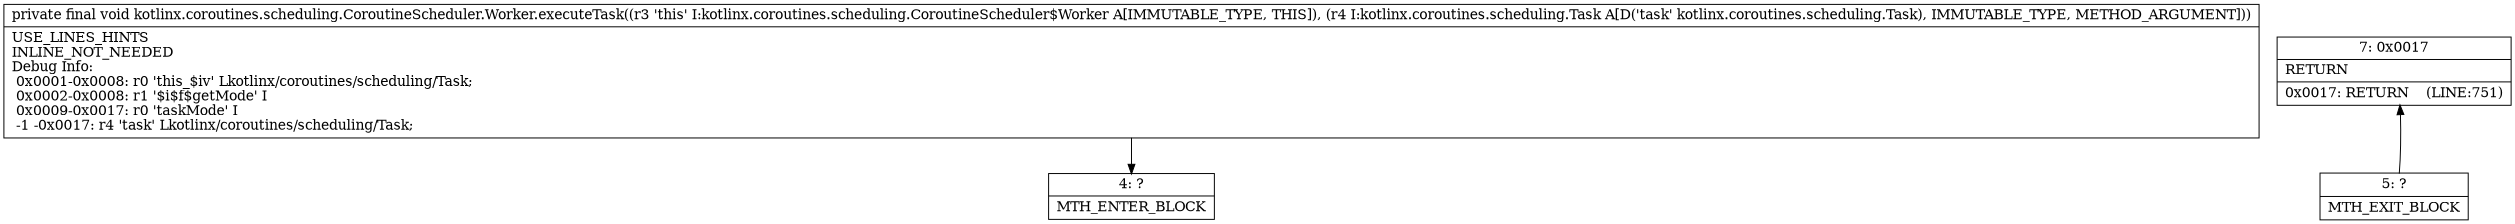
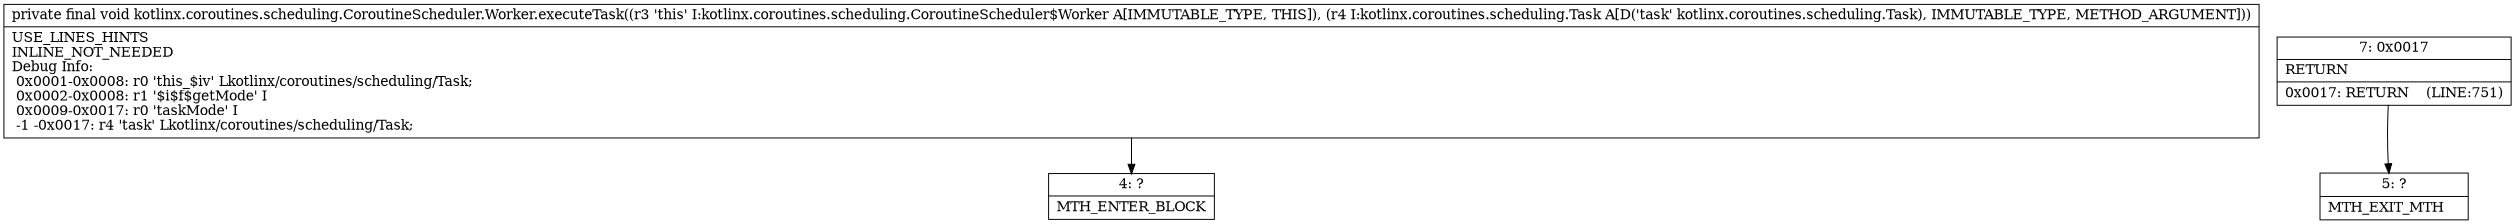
edge "5: ?" -> "7: 0x0017": reversed
node "5: ?": text "MTH_EXIT_BLOCK" -> "MTH_EXIT_MTH"
